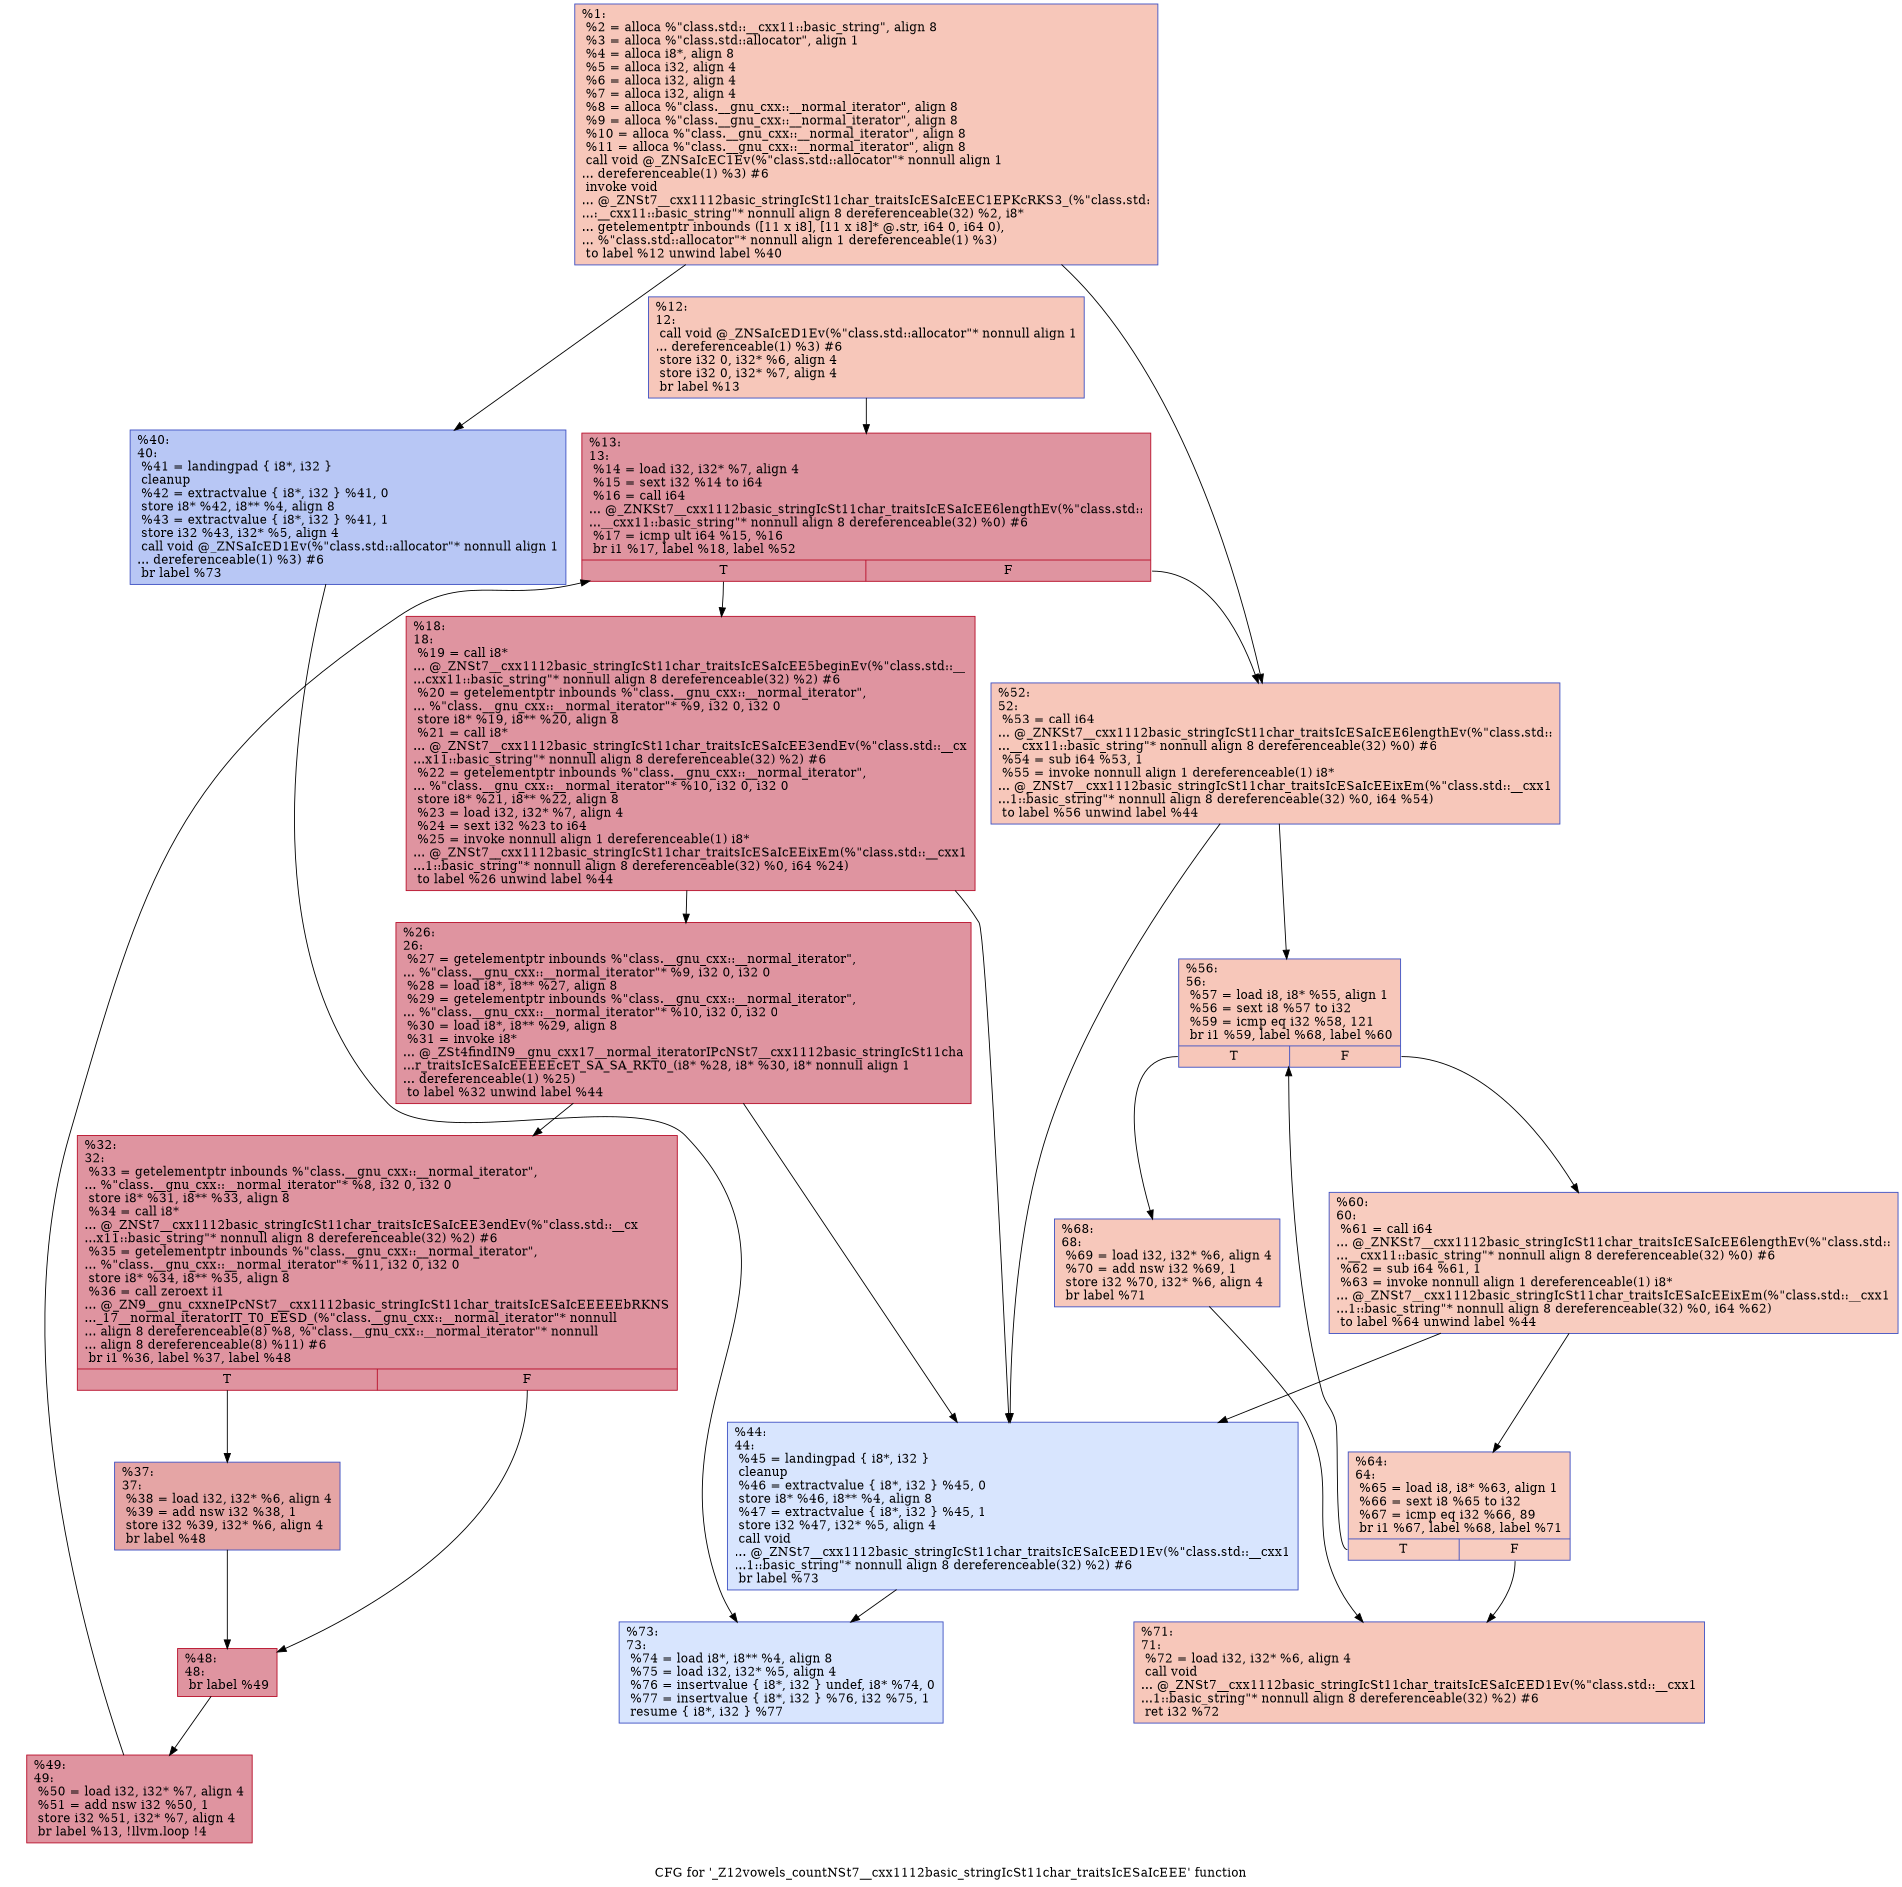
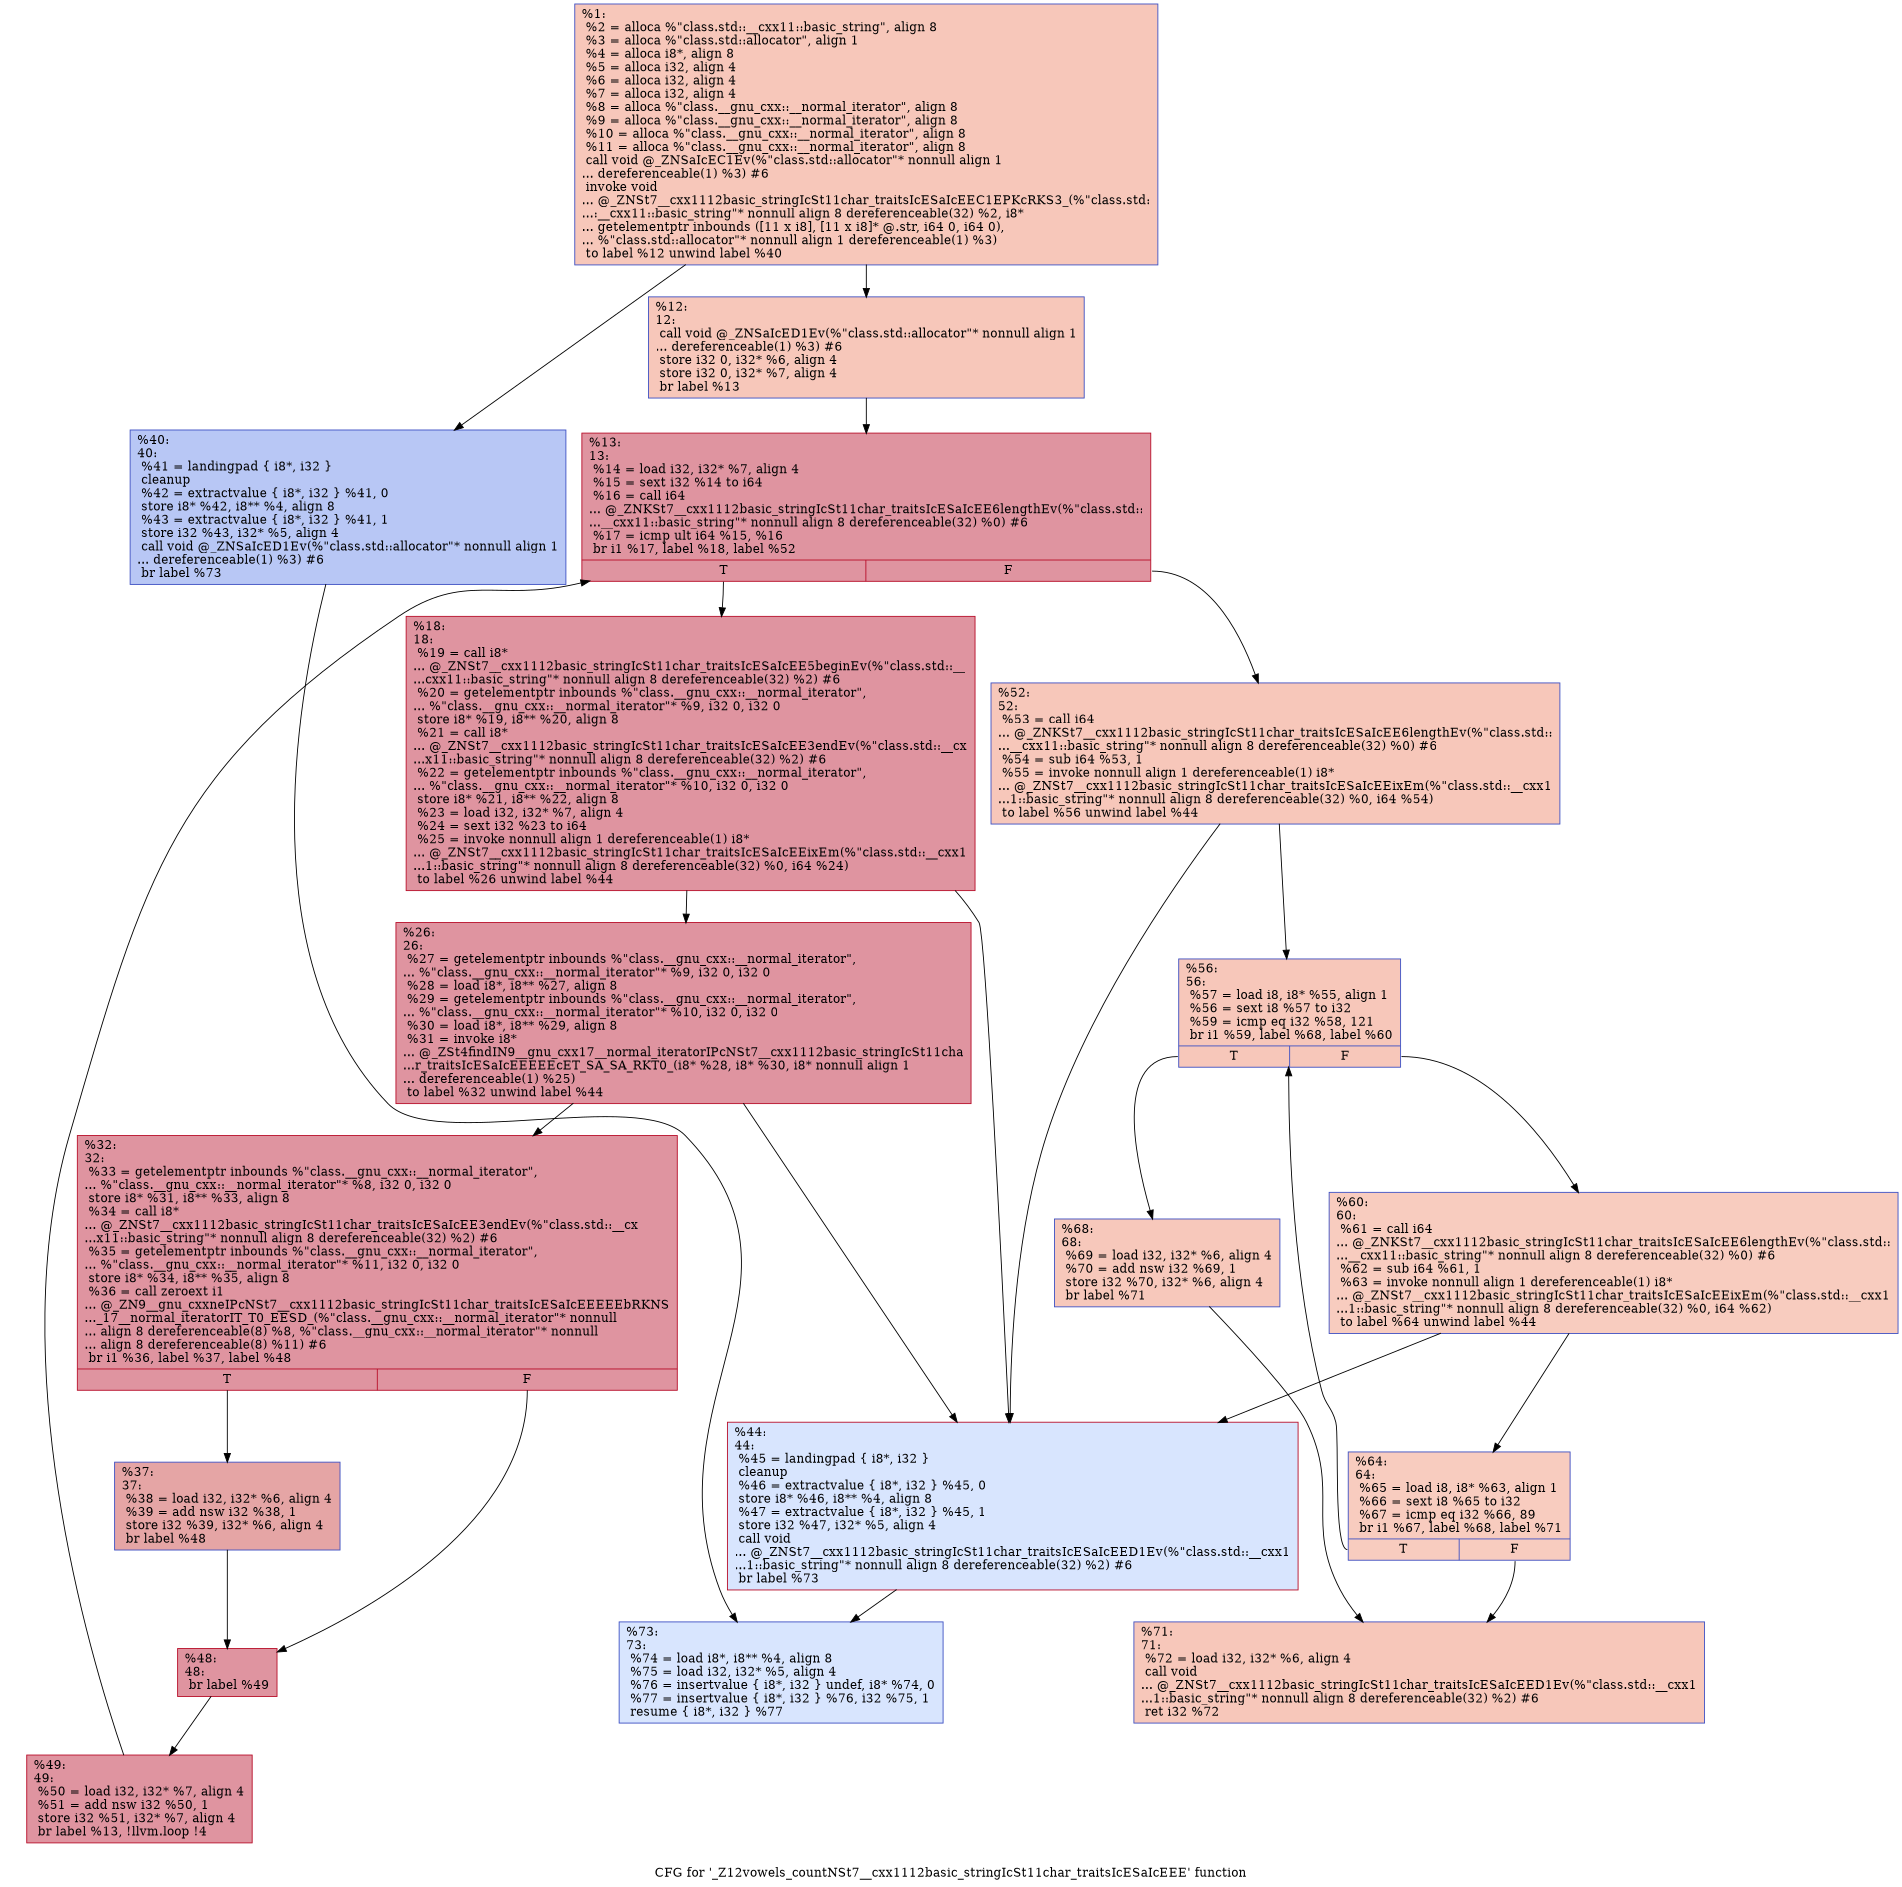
edge "%1:" -> "%52:": now "%1:" -> "%12:"
node "%44:": color #3d50c3ff -> #b70d28ff
